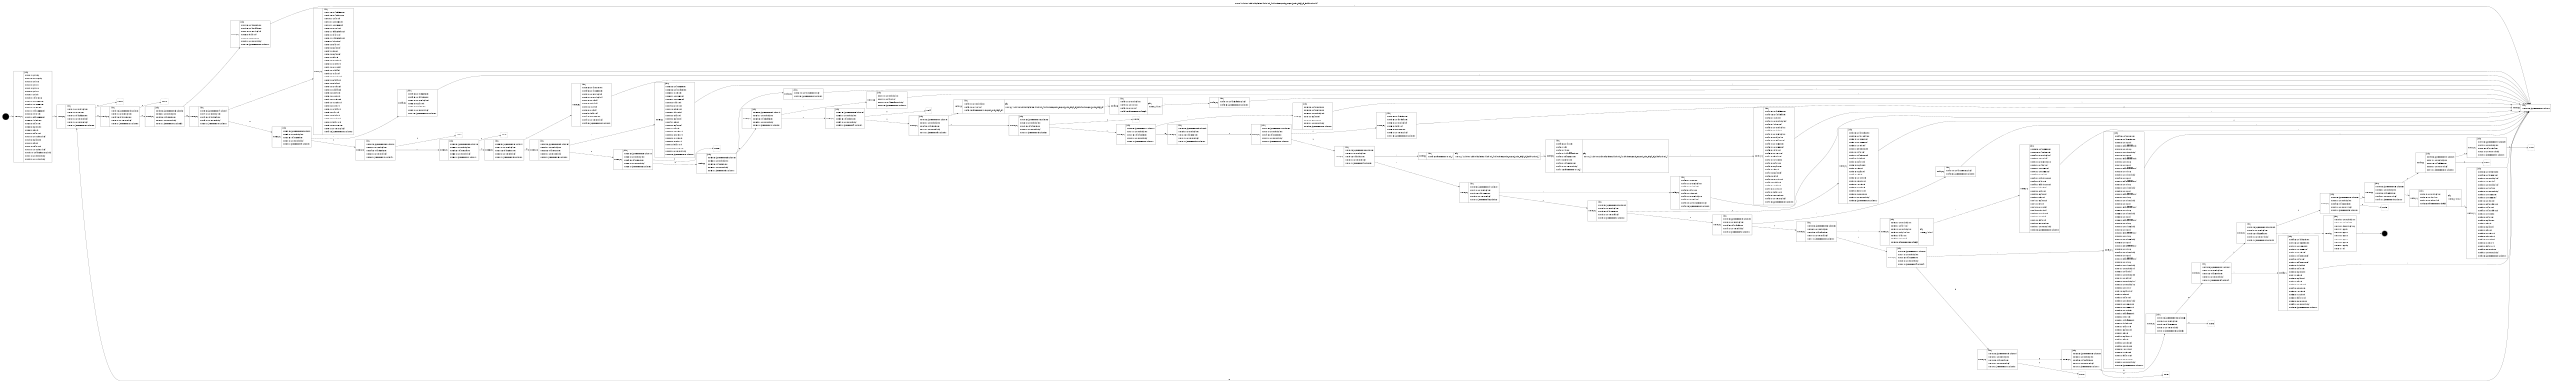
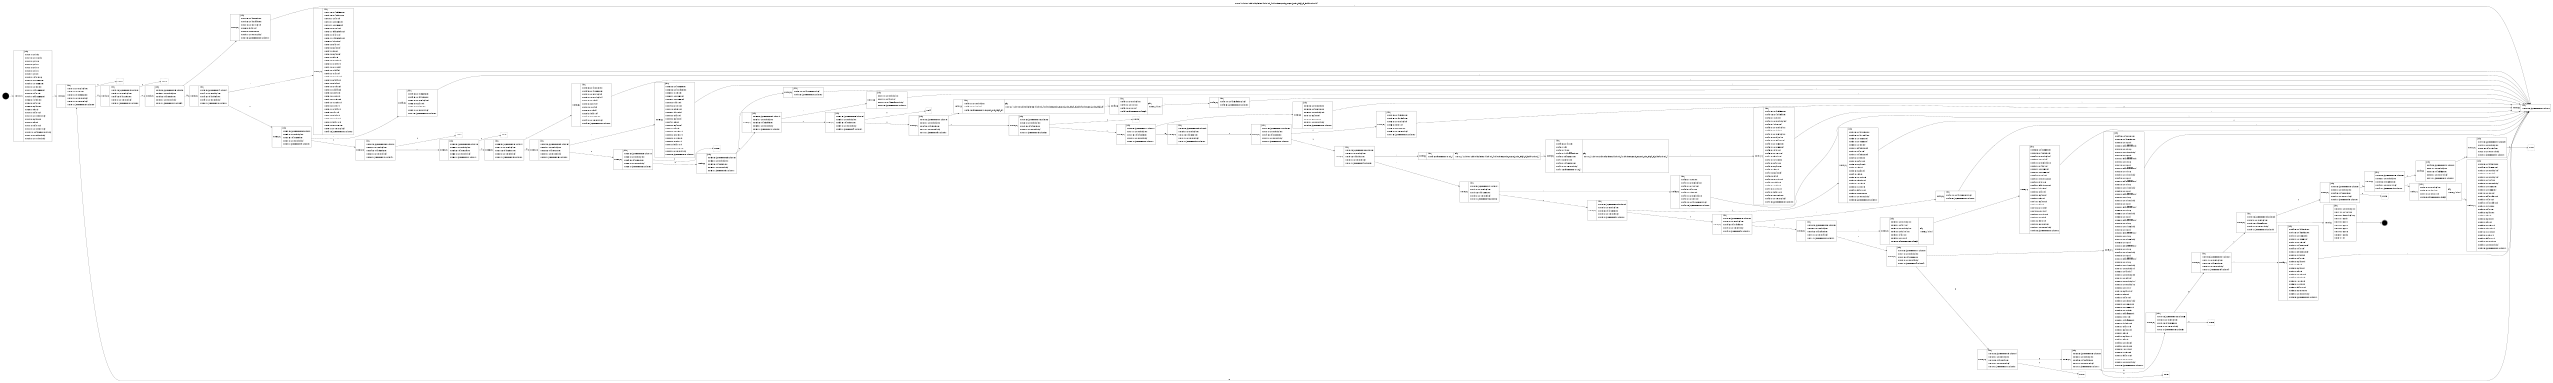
node "0x402247": removed
